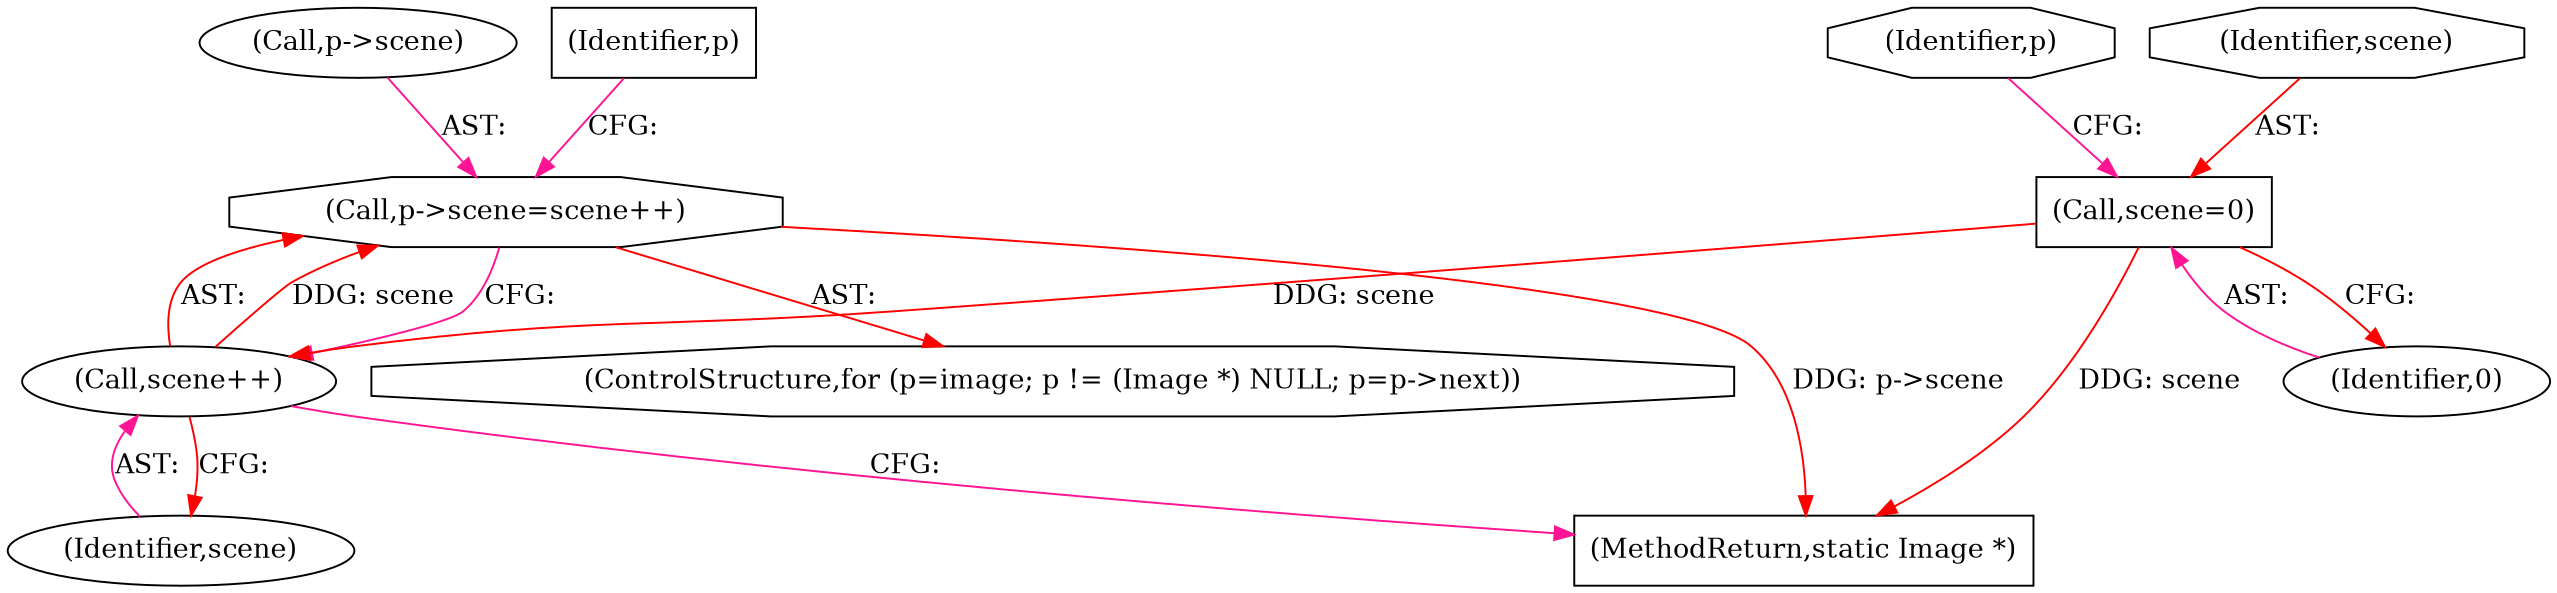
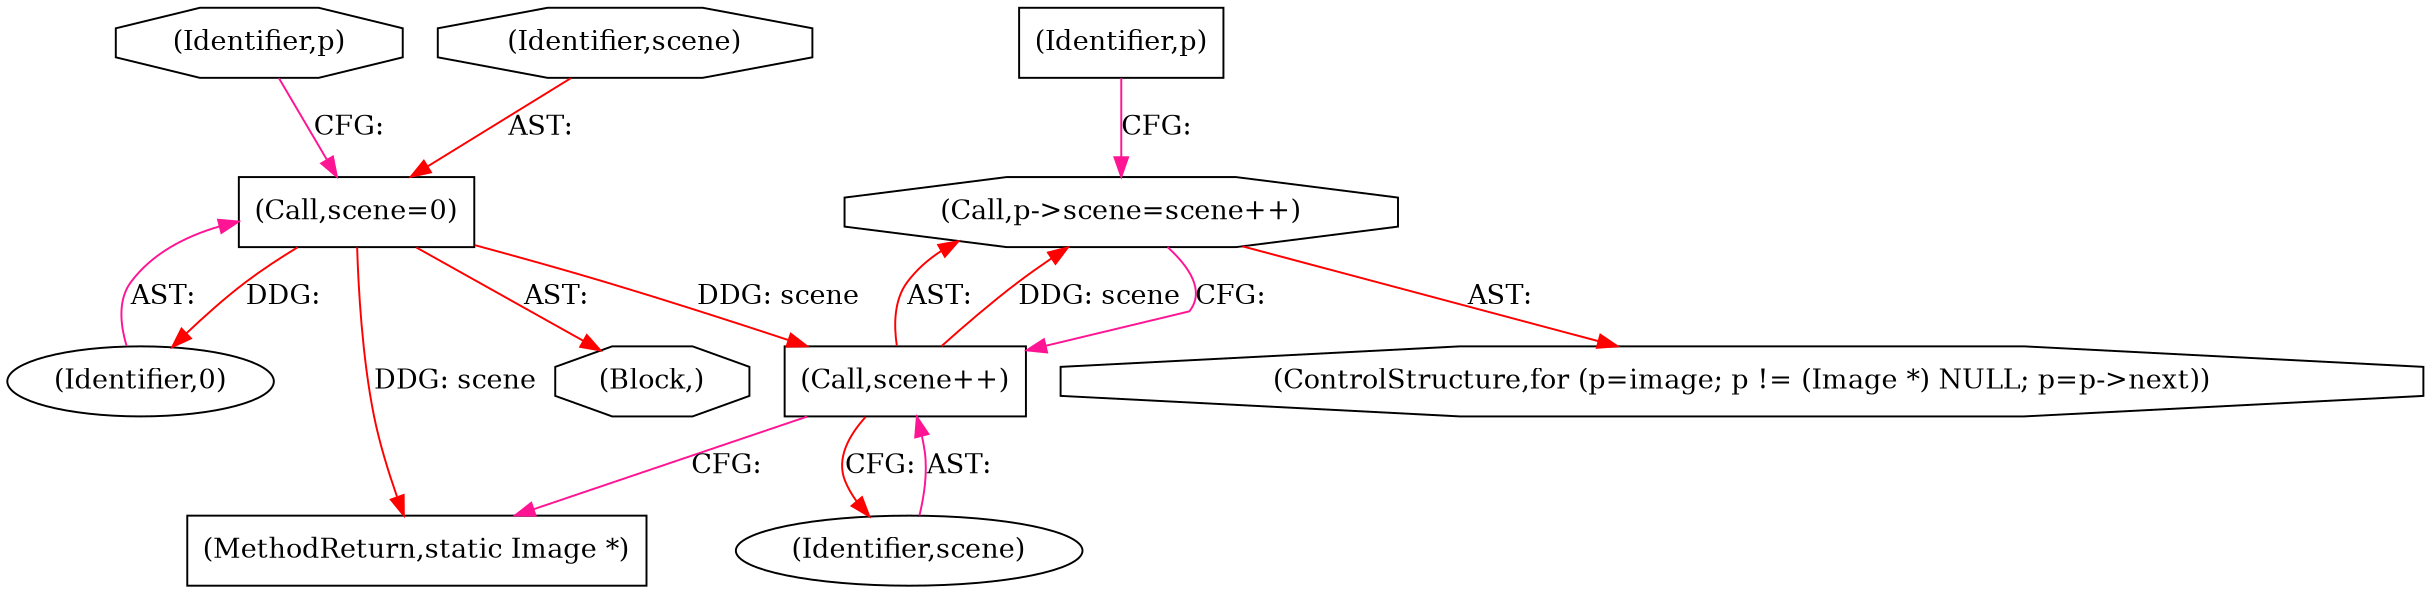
node "(Call,p->scene)": removed
edge "(Call,p->scene=scene++)" -> "(MethodReturn,static Image *)": removed, label "DDG: p->scene"
edge "(Call,scene=0)" -> "(Identifier,0)": label "CFG: " -> "DDG: "
node "(Call,scene++)": shape ellipse -> box
node "(Block,)": added
